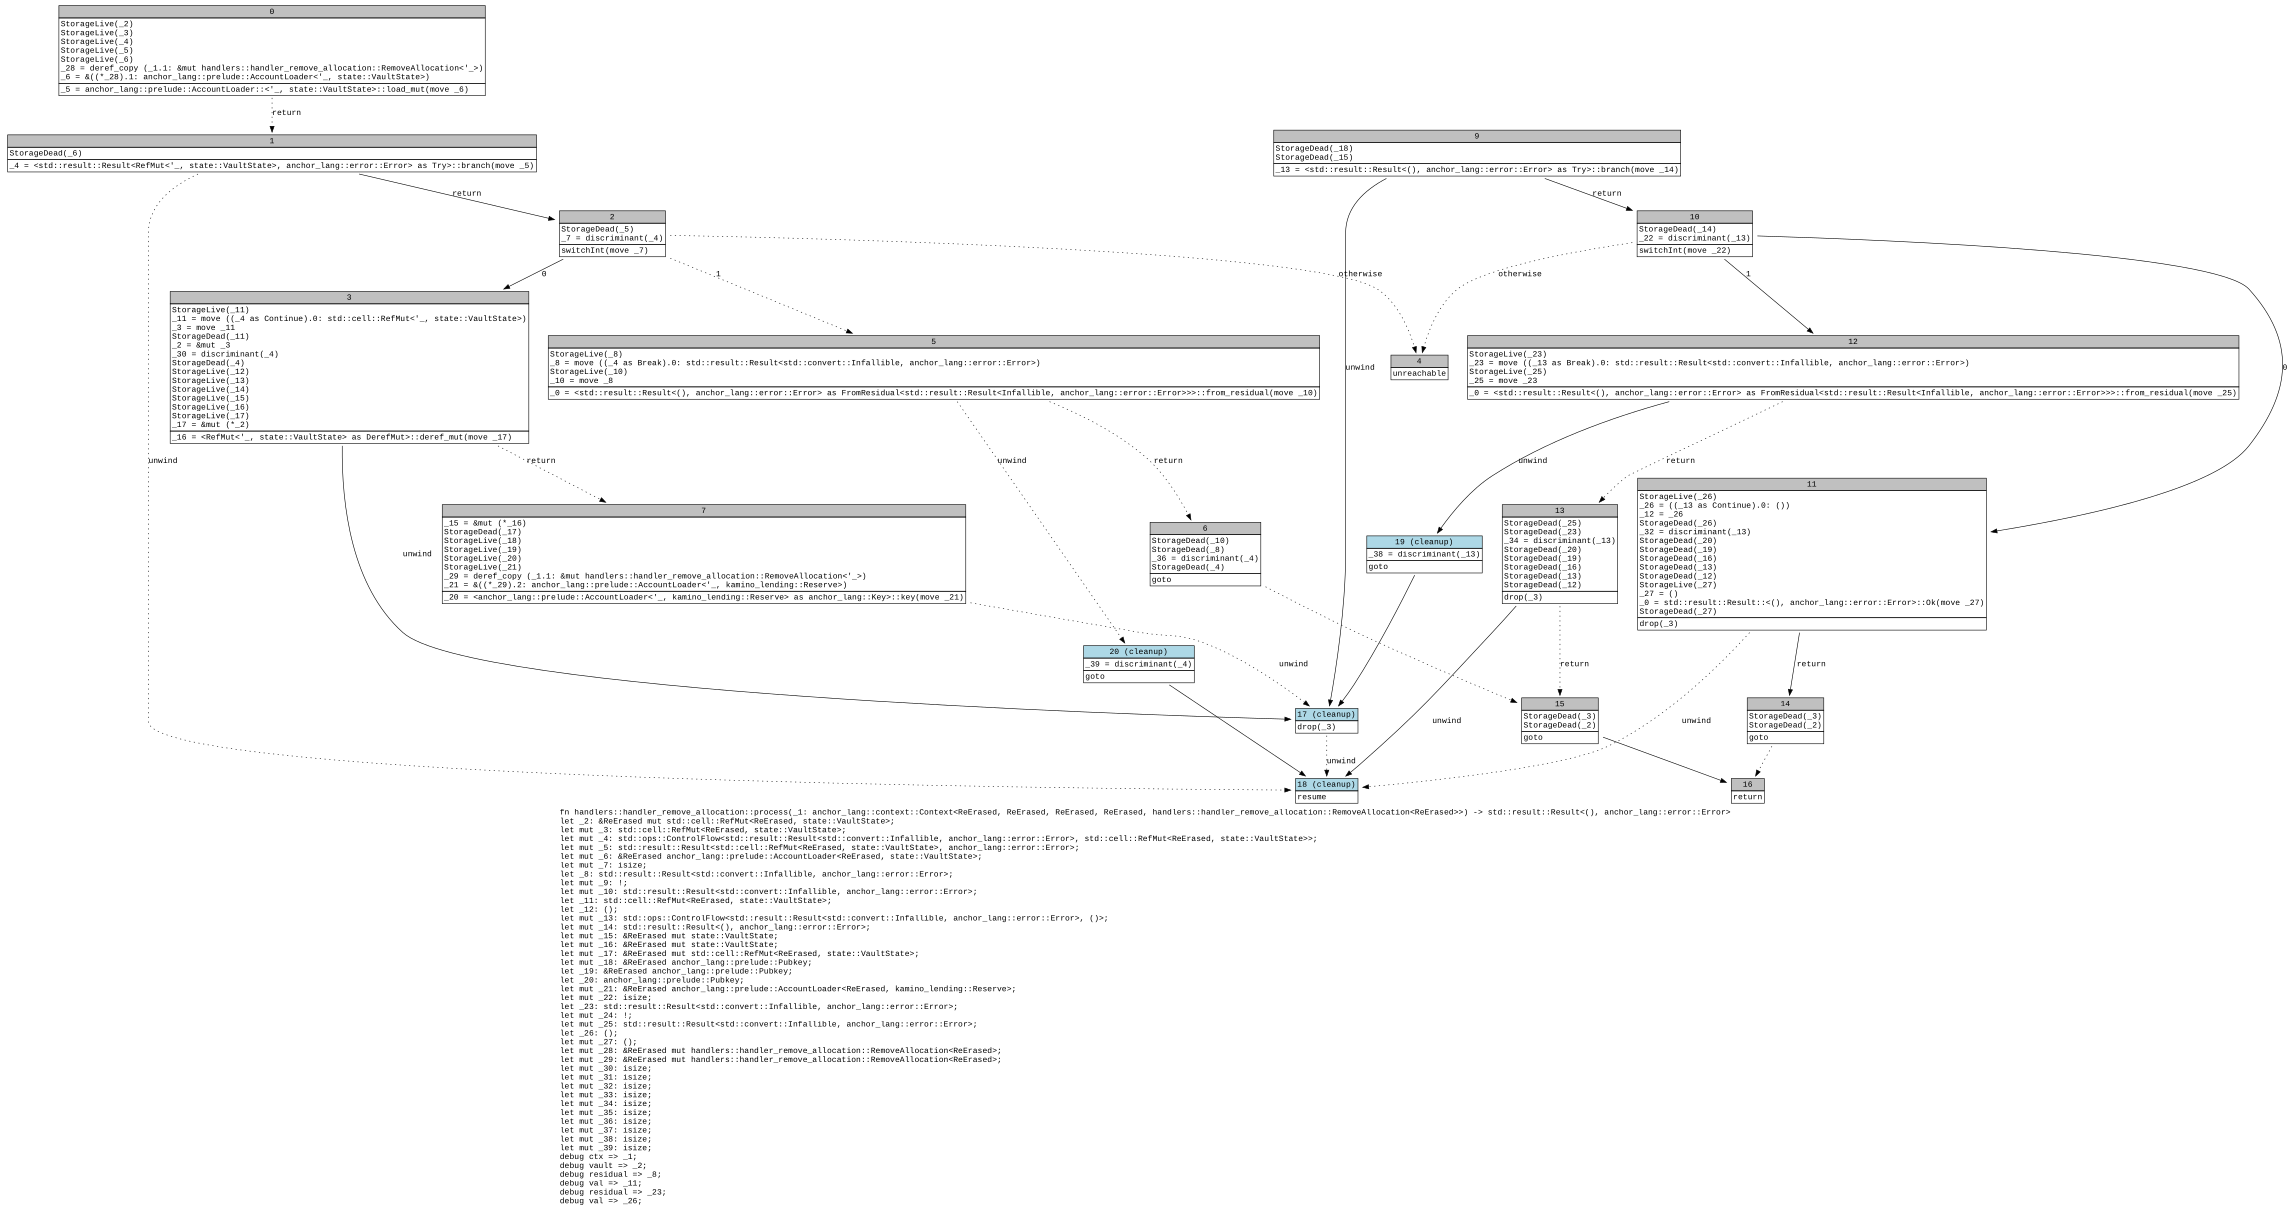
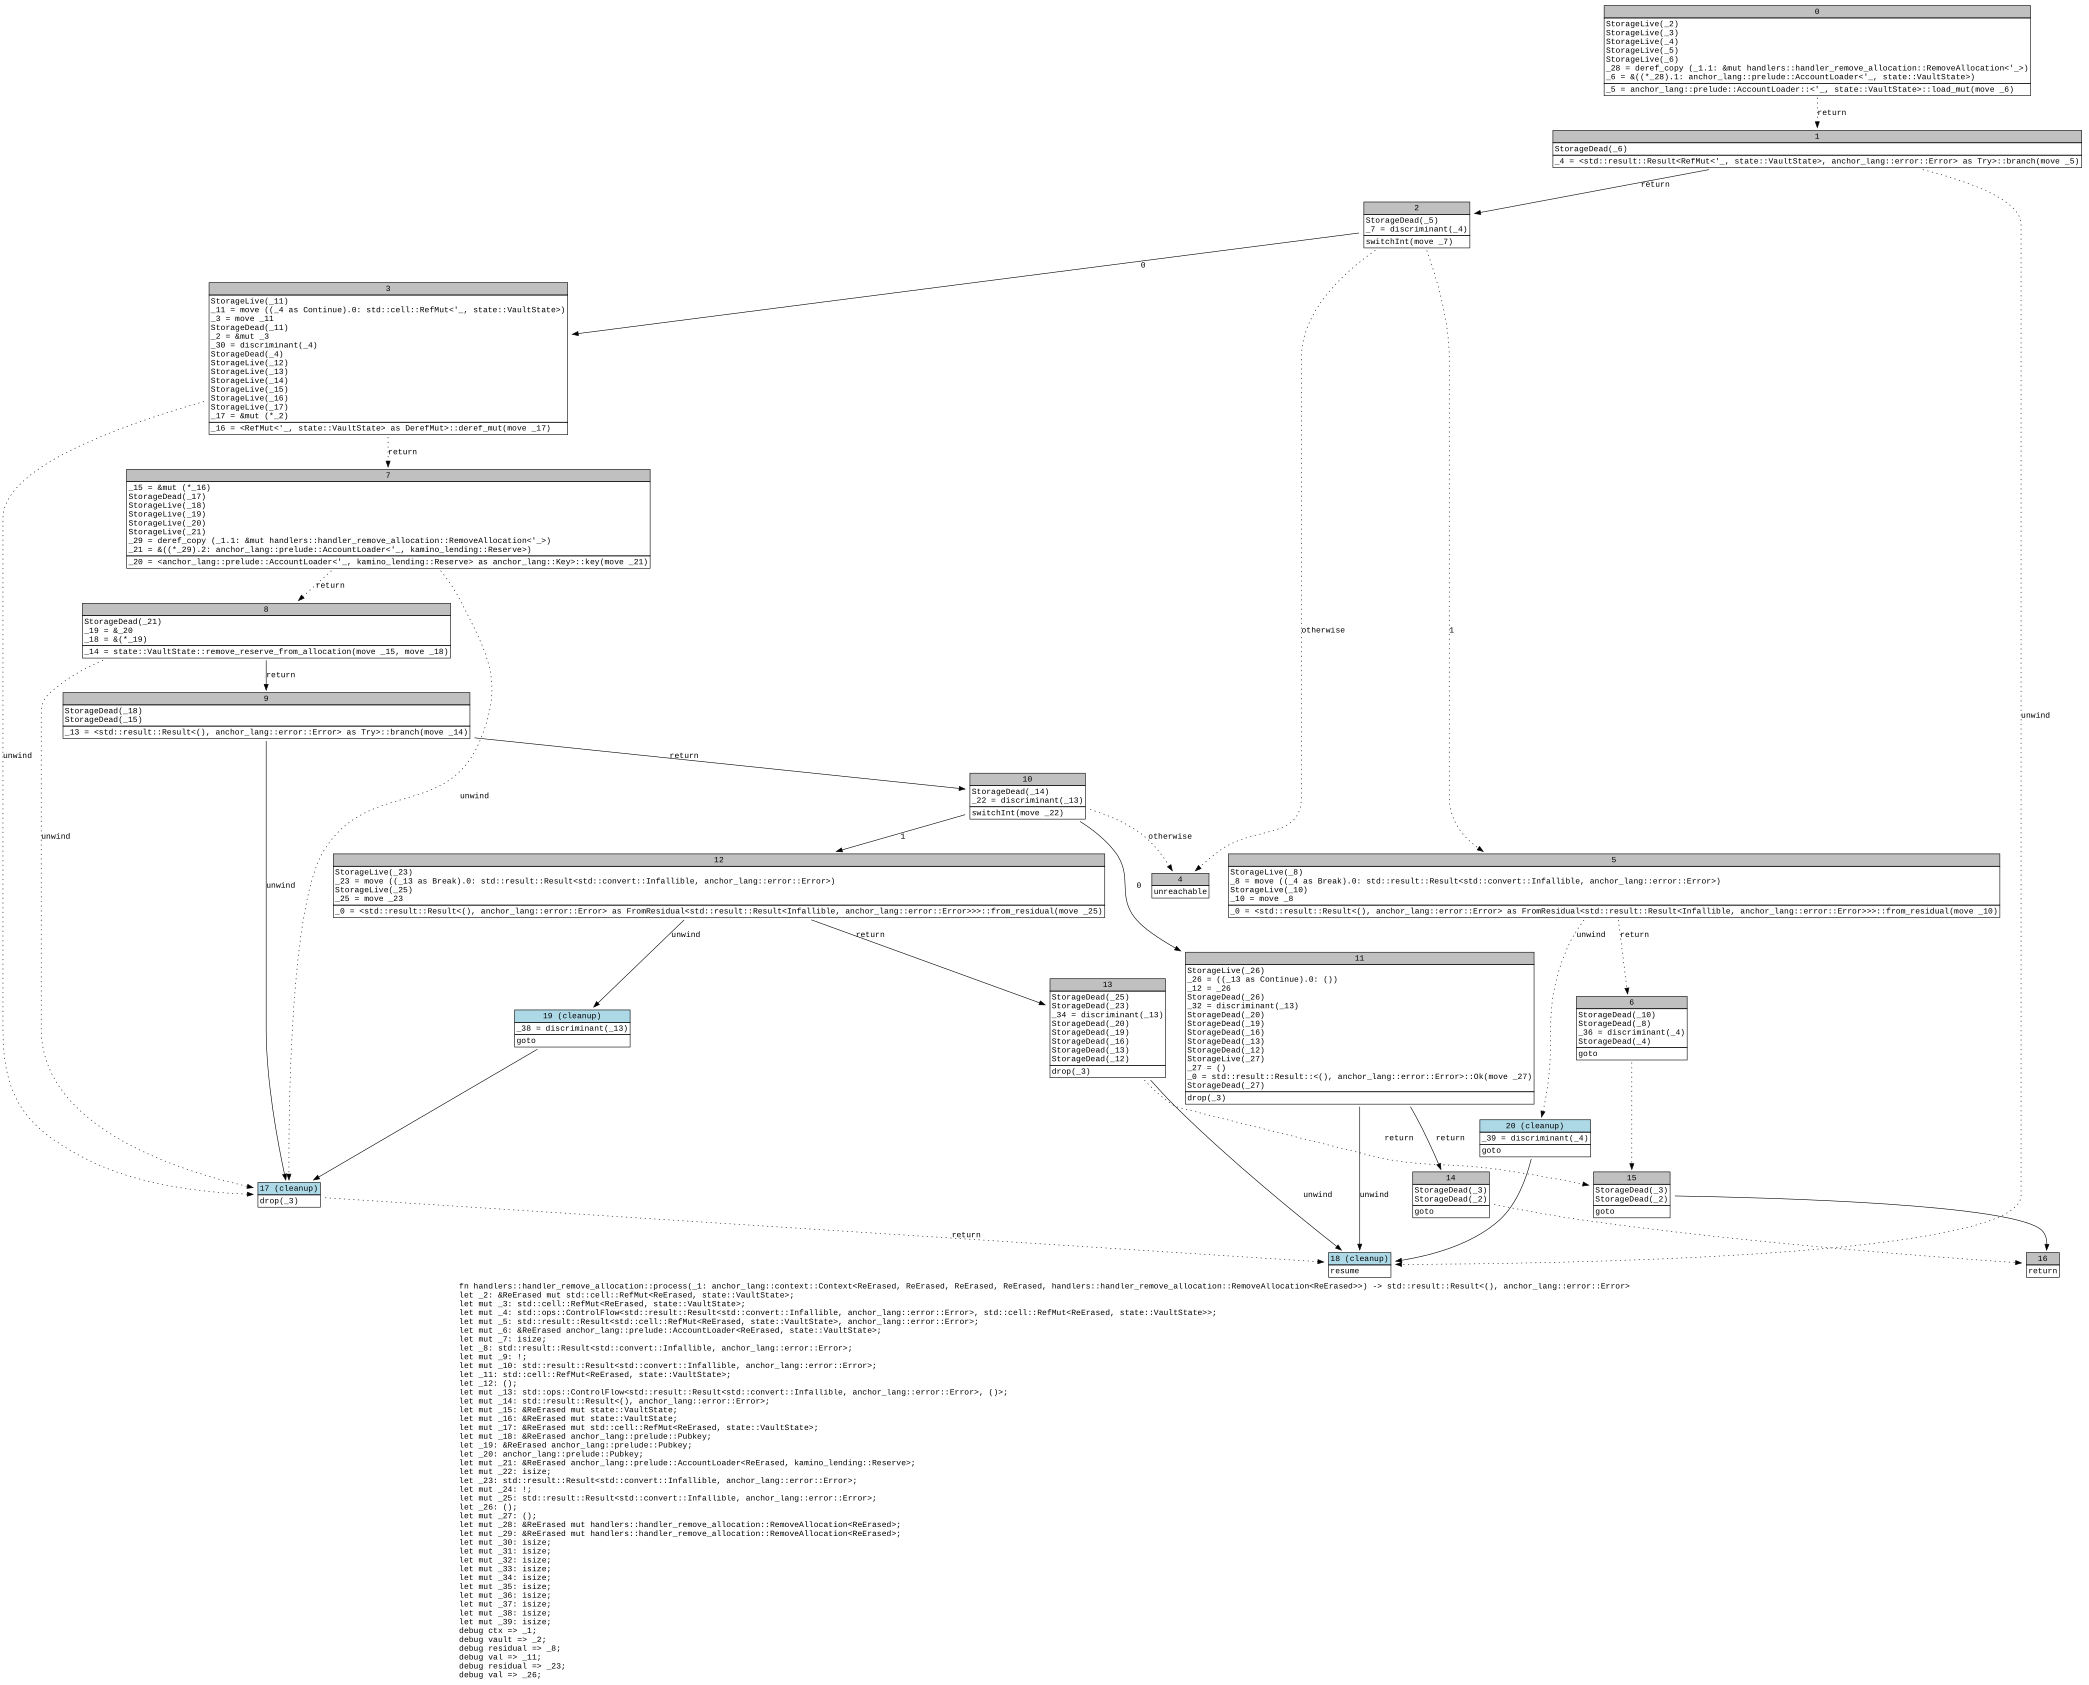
edge "12" -> "13": style dotted -> solid
node "8": added
edge "3" -> "17 (cleanup)": style solid -> dotted
edge "11" -> "18 (cleanup)": style dotted -> solid
edge "17 (cleanup)" -> "18 (cleanup)": label "unwind" -> "return"
